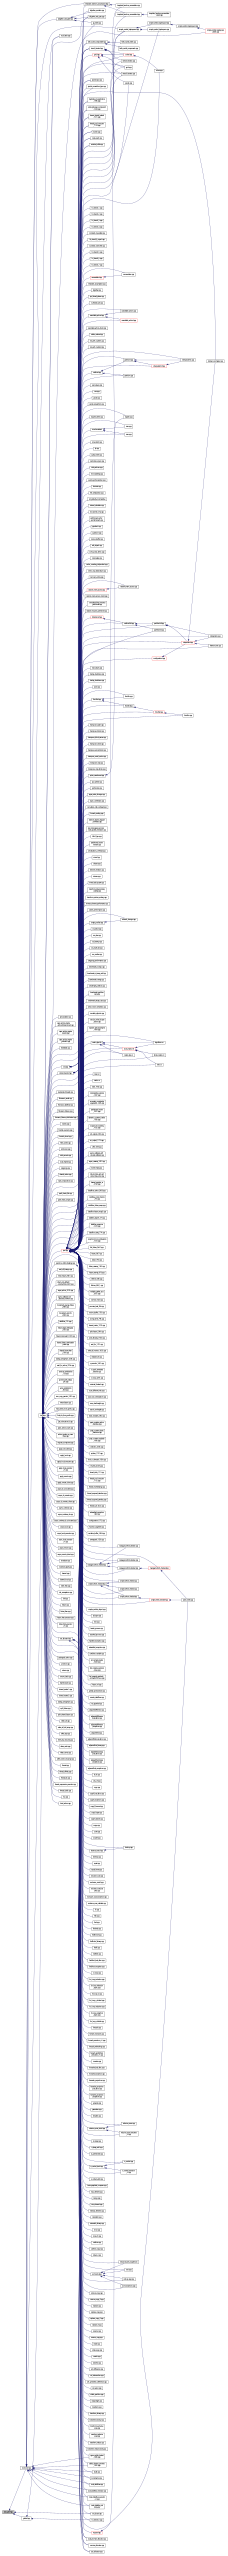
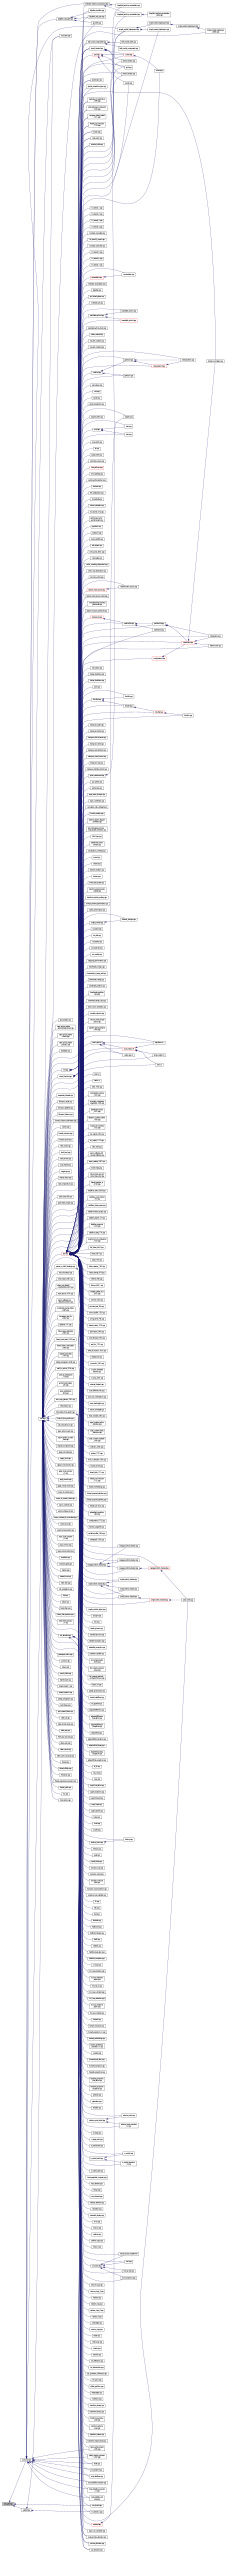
node "simple_central_tuplespace _client.cpp": color red -> black
node "shared_stated_leaked _1211.cpp": label "shared_stated_leaked _1211.cpp" -> "compare_stated_leaked _1211.cpp"
node "sine.broadcast": label "sine.broadcast" -> "sine.hpp"
node "data_actions.cpp": color black -> red
node "init_globally.commutative": label "init_globally.commutative" -> "init_globally.cpp"
edge "allgather_and_gate.cpp" -> "lcos.hpp": removed
node "transpose_smp_block.cpp": label "transpose_smp_block.cpp" -> "transpose_interface_block.cpp"
edge "async_cb_colocated.cpp" -> "lcos.hpp": now "async_cb_colocated.cpp" -> "find_clients_from_prefix.cpp"
node "adjacentfind_binary _bad_alloc.cpp": removed
node "reverse.cpp": label "reverse.cpp" -> "zerolength.cpp"
